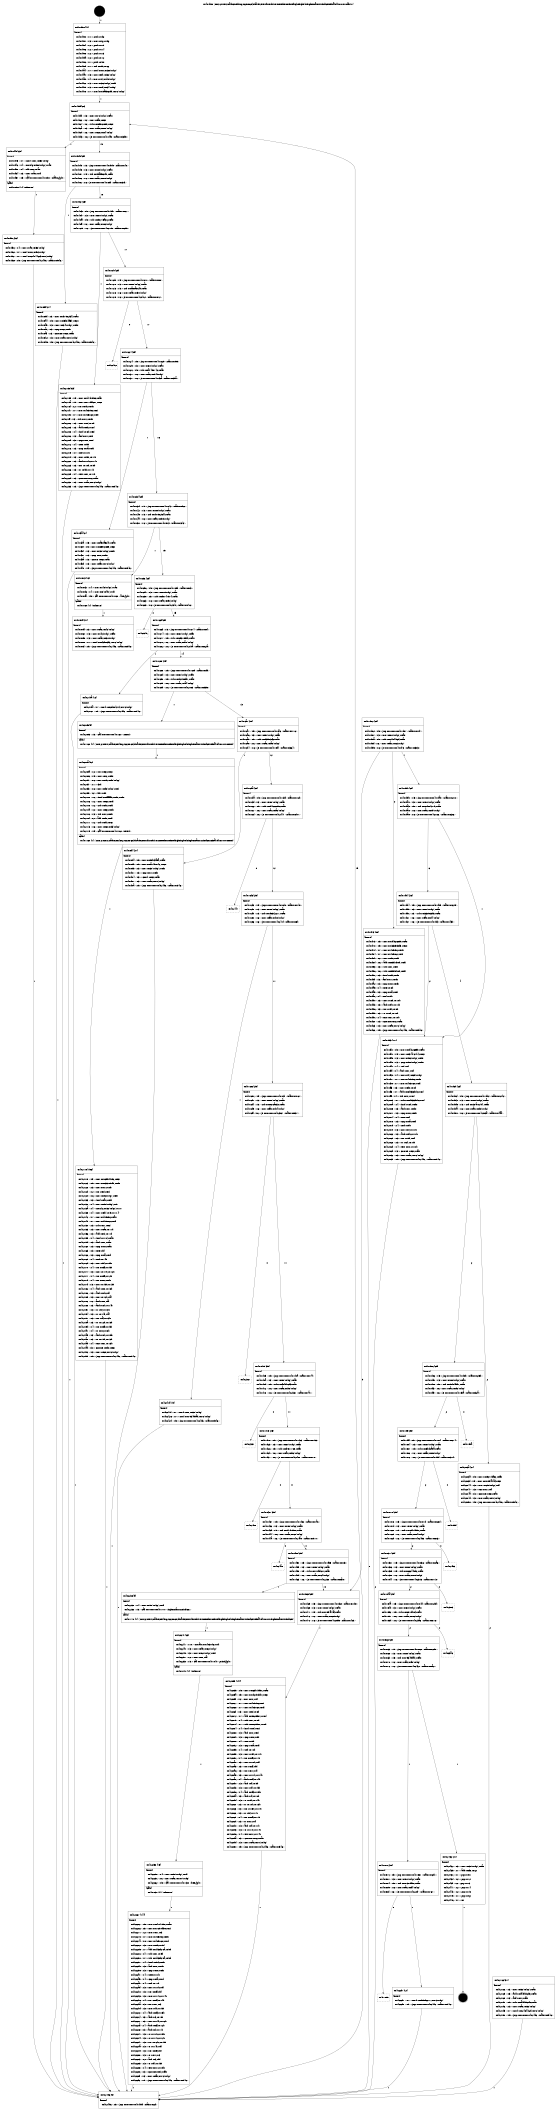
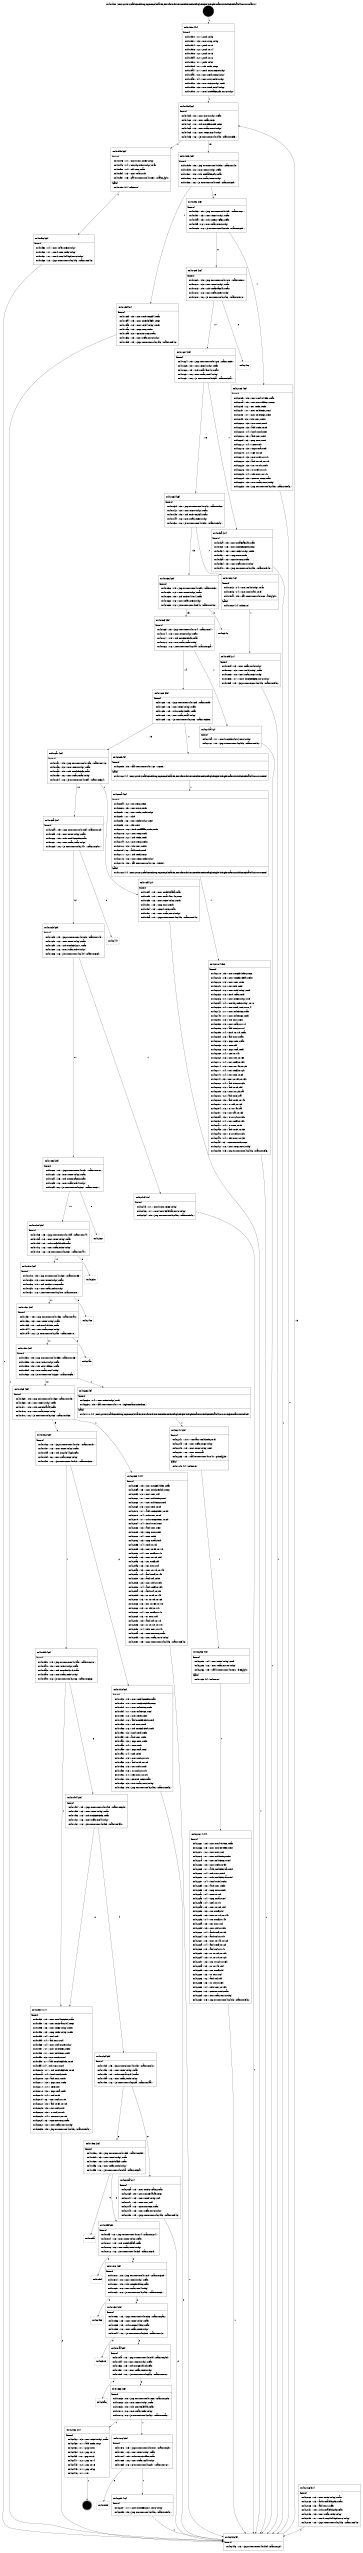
edge "0x401d82 [25]" -> "0x401d69 [25]": reversed
edge "0x401edf [21]" -> "0x4024d6 [5]": added, label "1"
